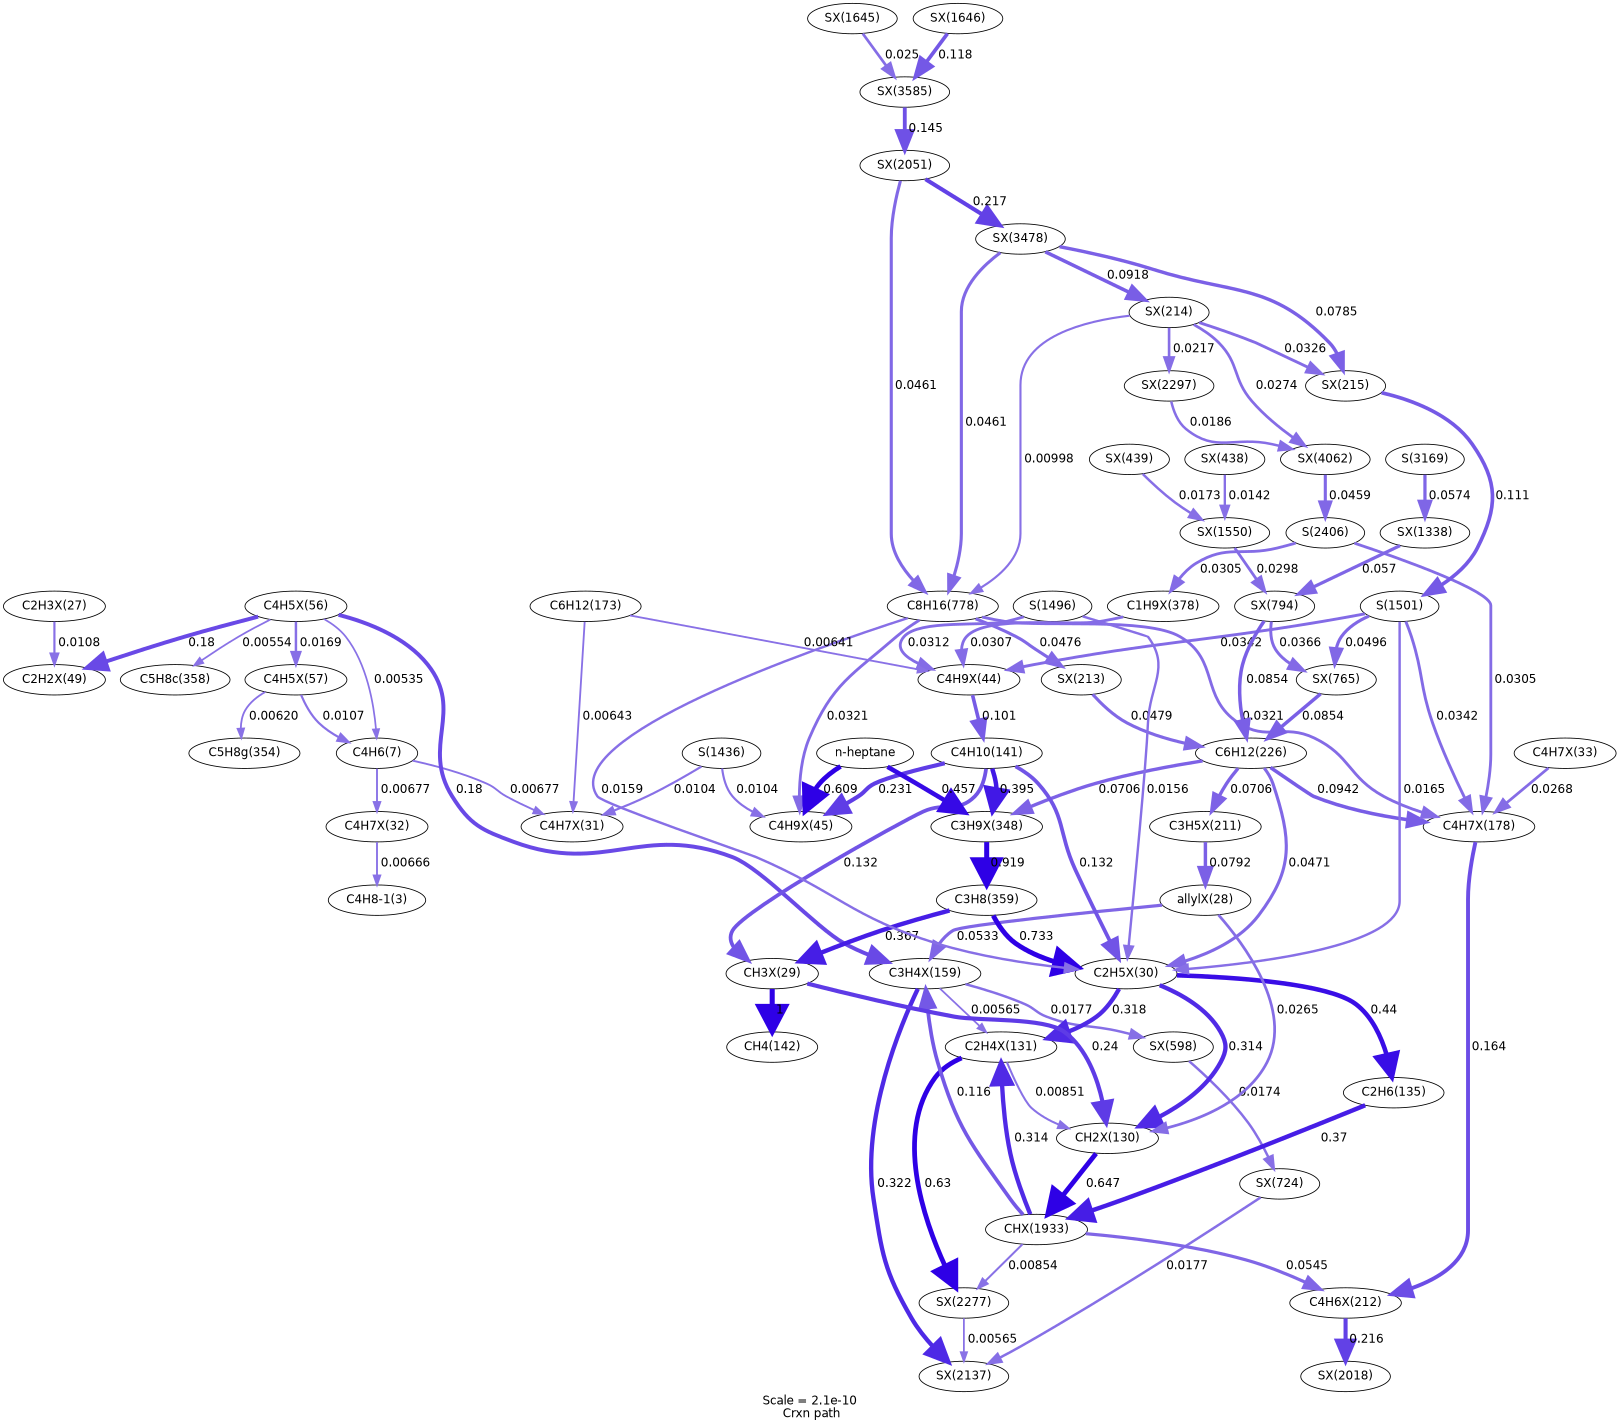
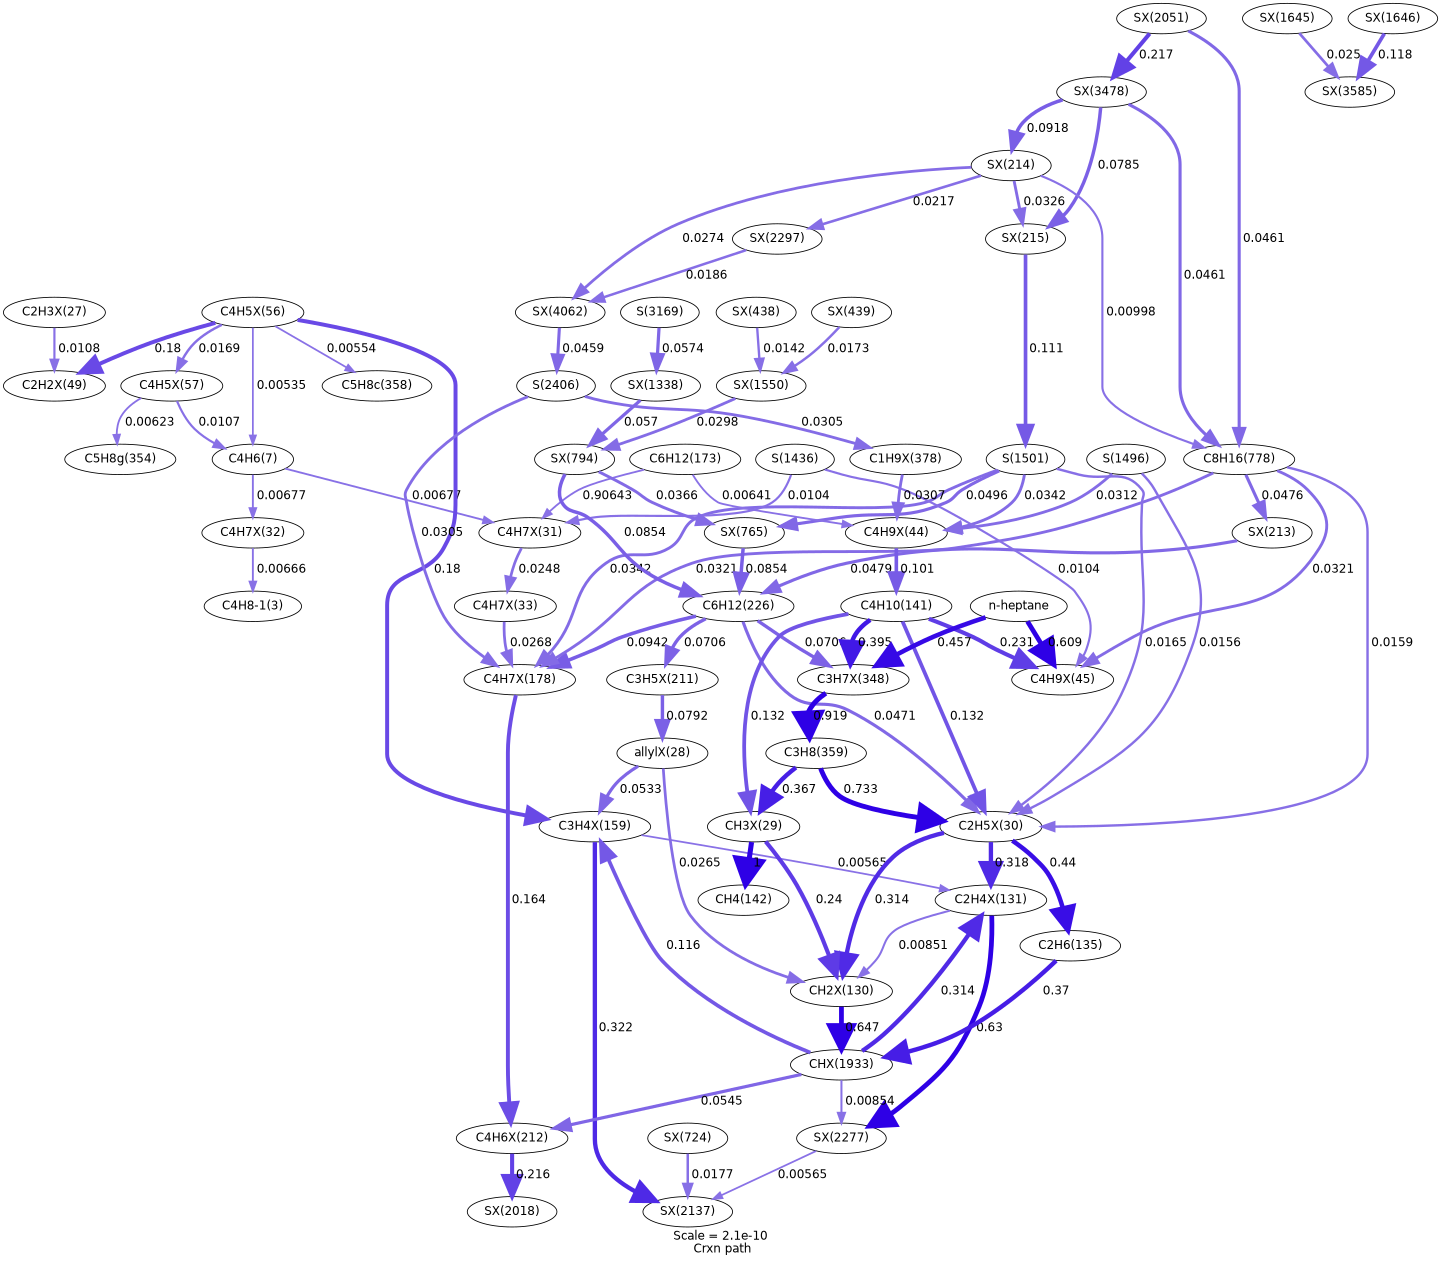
edge "SX(3585)" -> "SX(2051)": removed, label "0.145"
edge "C4H7X(31)" -> "C4H7X(33)": added, label "0.0248"
edge "C4H5X(57)" -> "C5H8g(354)": label " 0.00620" -> " 0.00623"
edge "C6H12(173)" -> "C4H7X(31)": label " 0.00643" -> " 0.90643"
node "C3H9X(348)": label "C3H9X(348)" -> "C3H7X(348)"
node "SX(598)": removed
